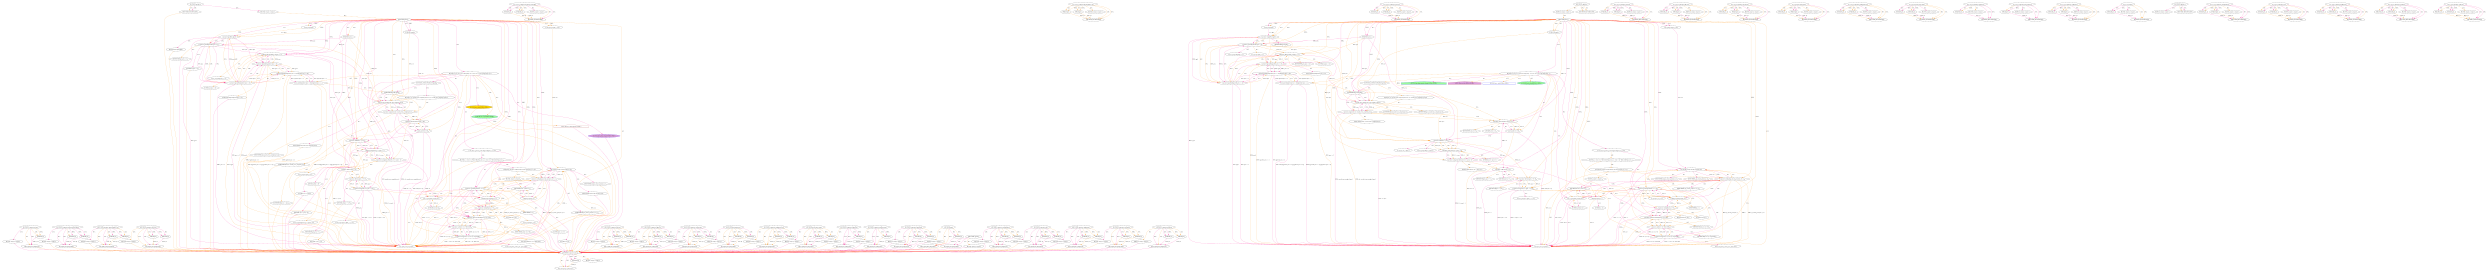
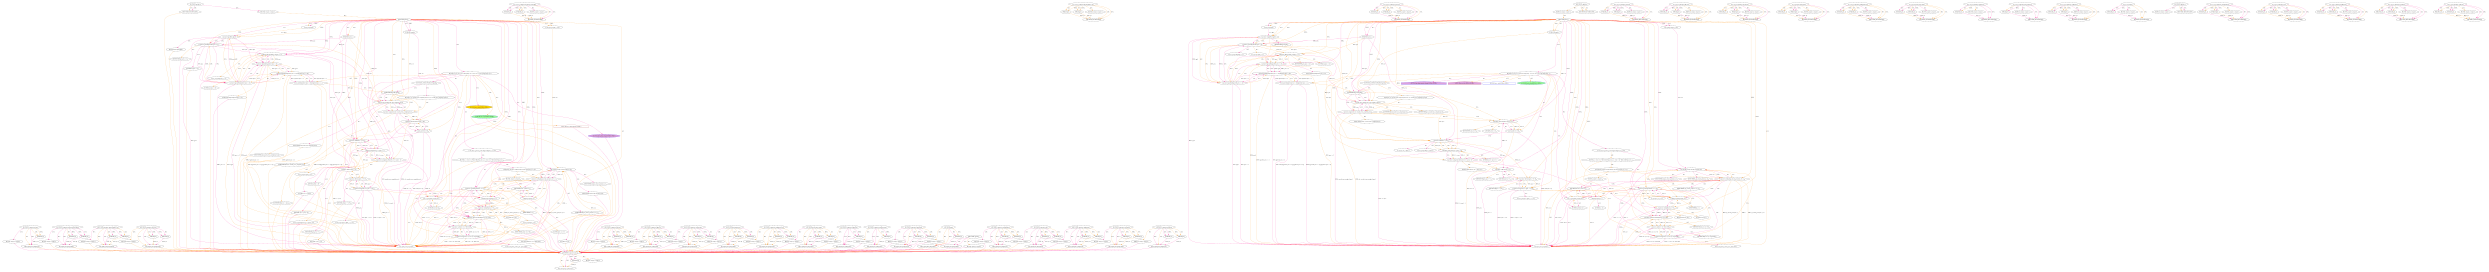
node "<(LOCAL,jas_ulong tmp: jas_ulong)<SUB>6</SUB>>": fillcolor palegreen -> plum
